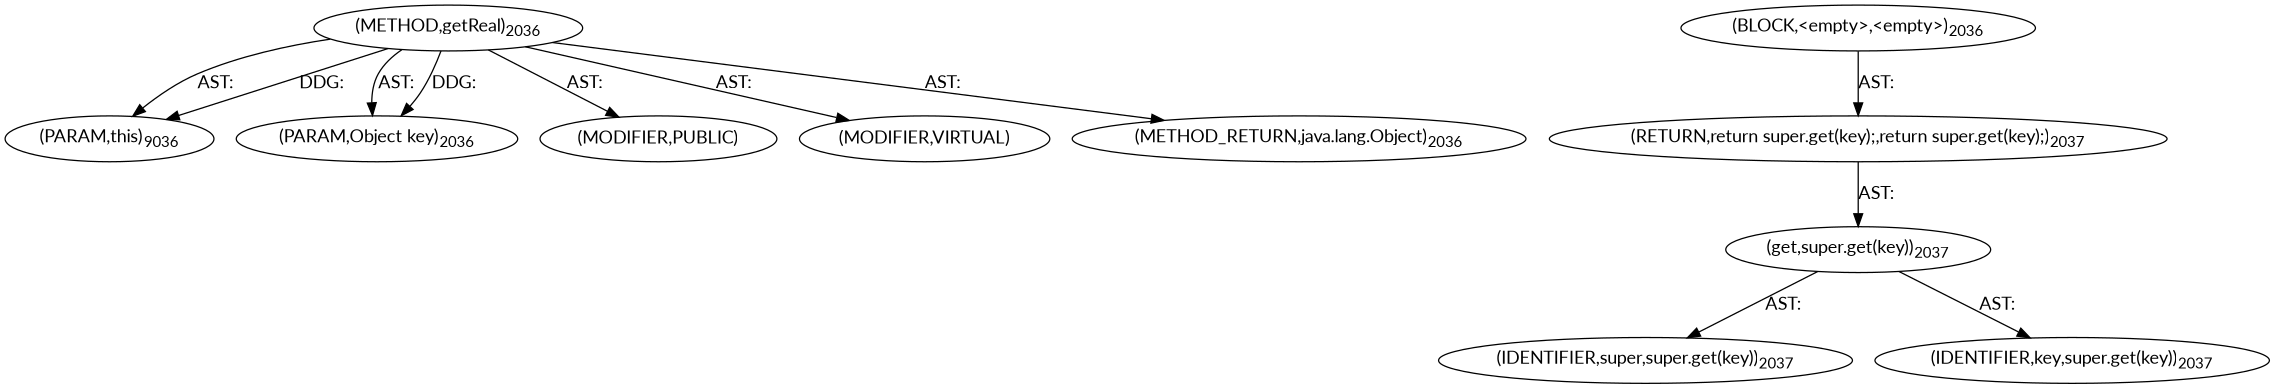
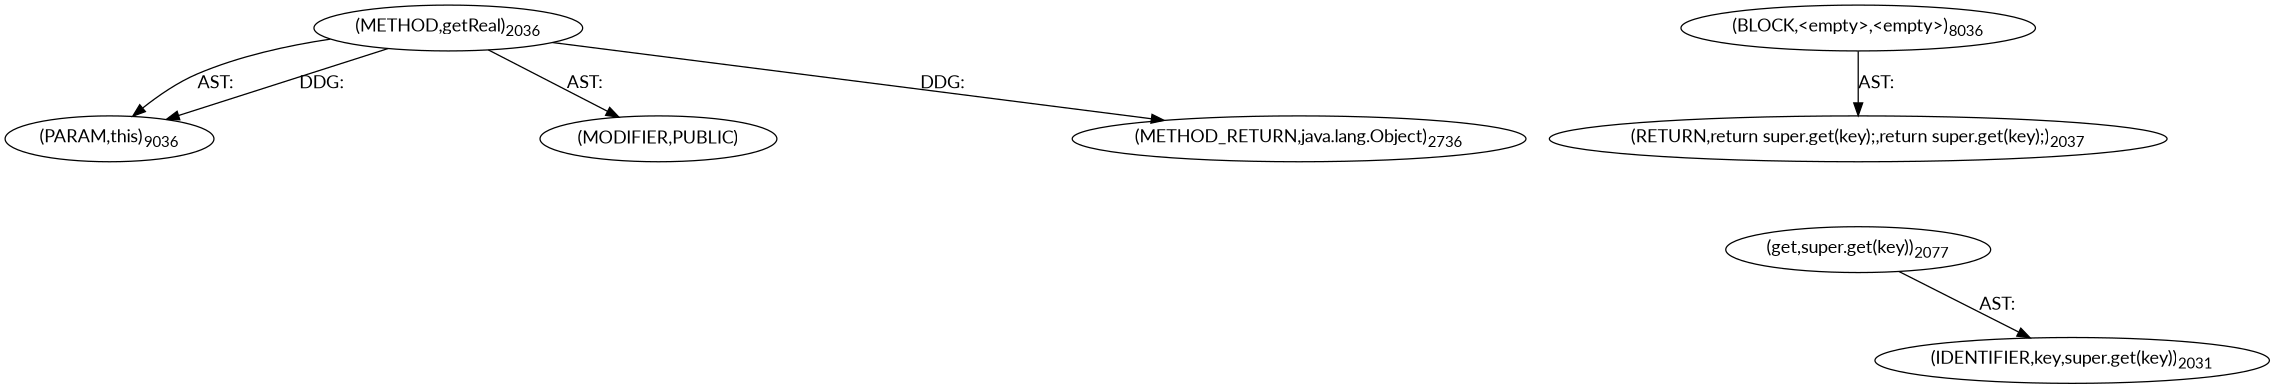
node "(BLOCK,<empty>,<empty>)": text "2036" -> "8036"
edge "(METHOD,getReal)" -> "(METHOD_RETURN,java.lang.Object)": label "AST: " -> "DDG: "
node "(METHOD_RETURN,java.lang.Object)": text "2036" -> "2736"
node "(PARAM,Object key)": removed
node "(MODIFIER,VIRTUAL)": removed
edge "(RETURN,return super.get(key);,return super.get(key);)" -> "(get,super.get(key))": removed, label "AST:"
node "(get,super.get(key))": text "2037" -> "2077"
node "(IDENTIFIER,key,super.get(key))": text "2037" -> "2031"
node "(IDENTIFIER,super,super.get(key))": removed
